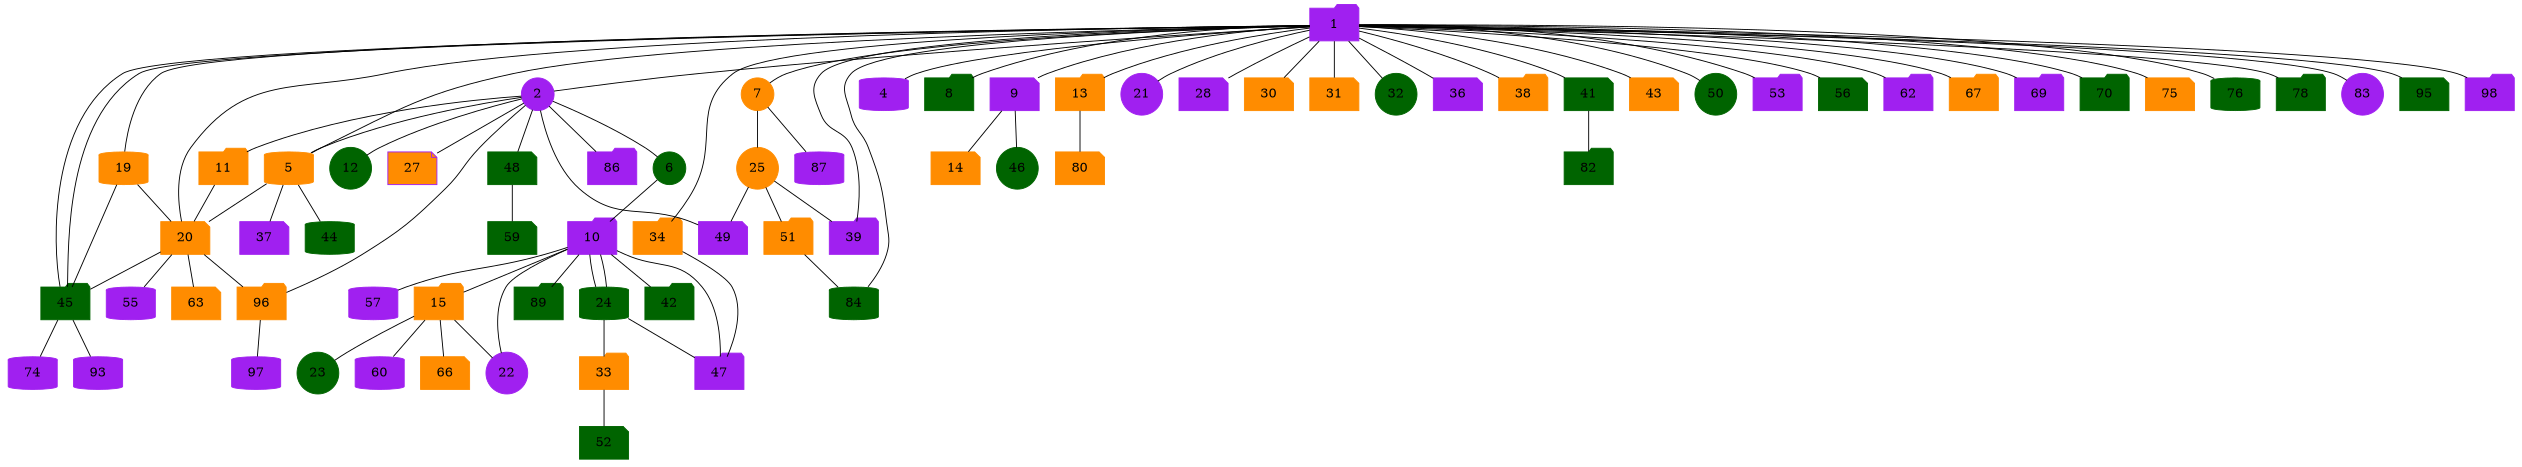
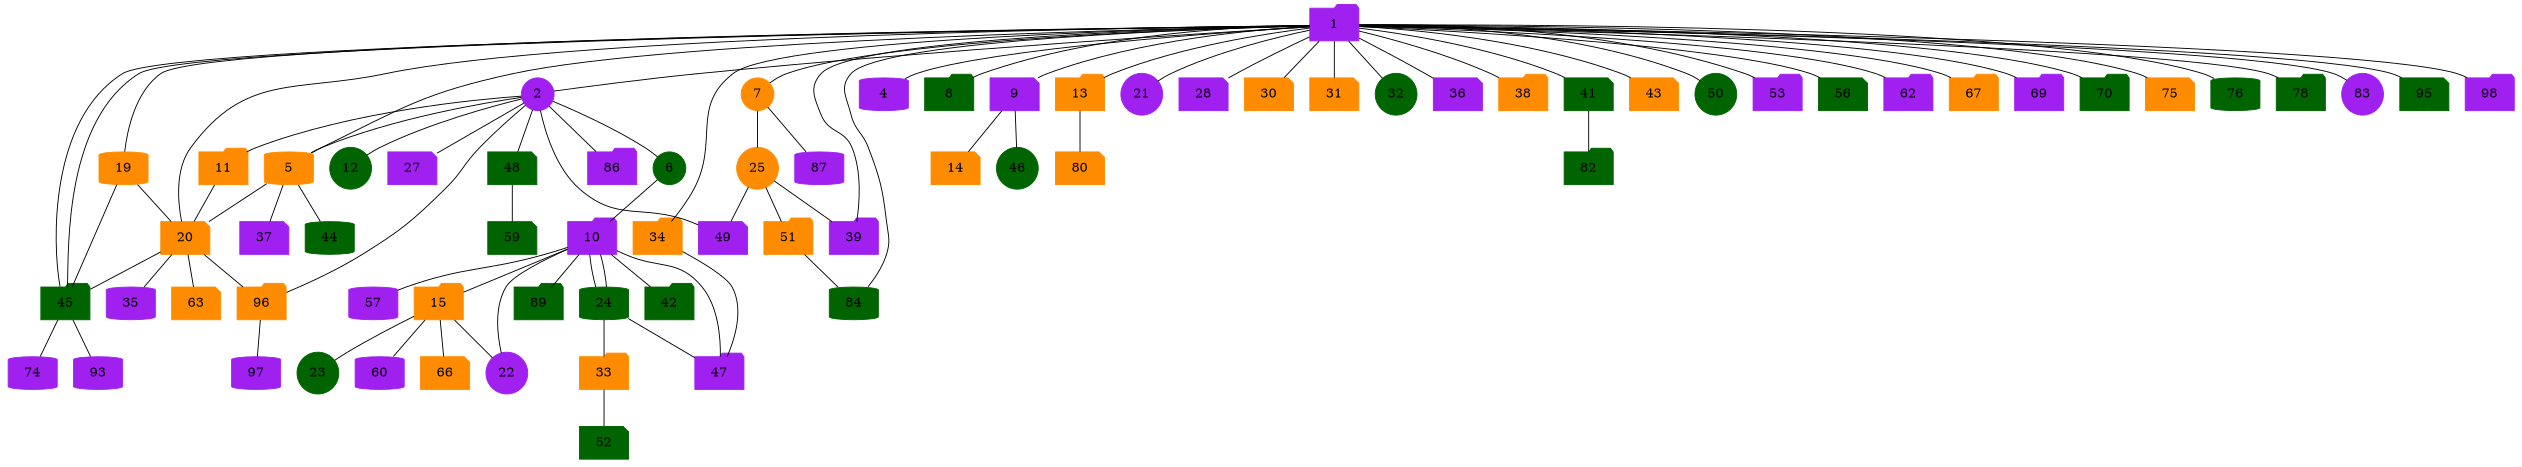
node "27": fillcolor darkorange -> purple
node "55": label "55" -> "35"
